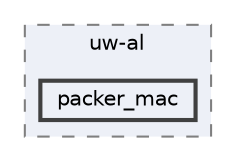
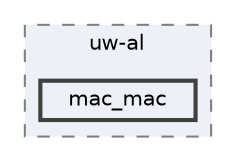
node "packer_mac": label "packer_mac" -> "mac_mac"
